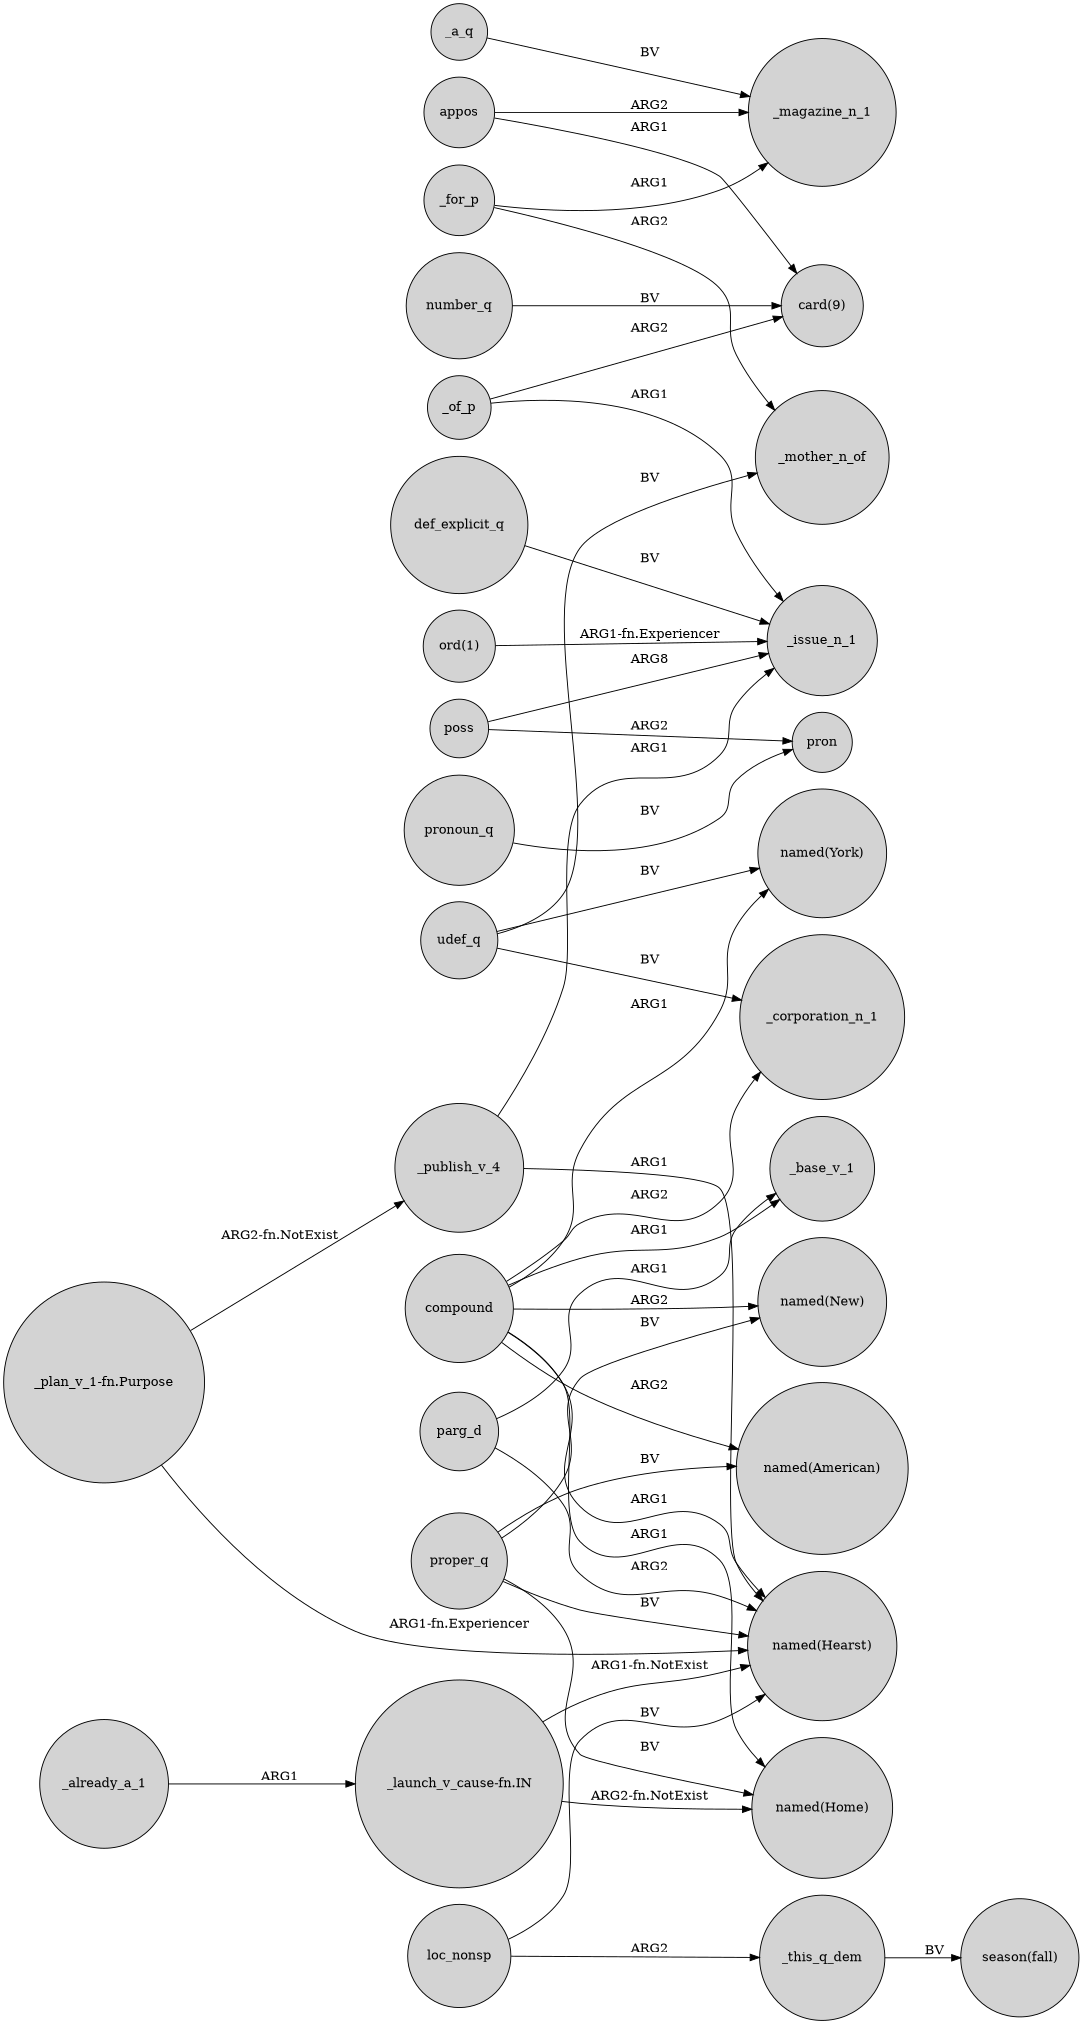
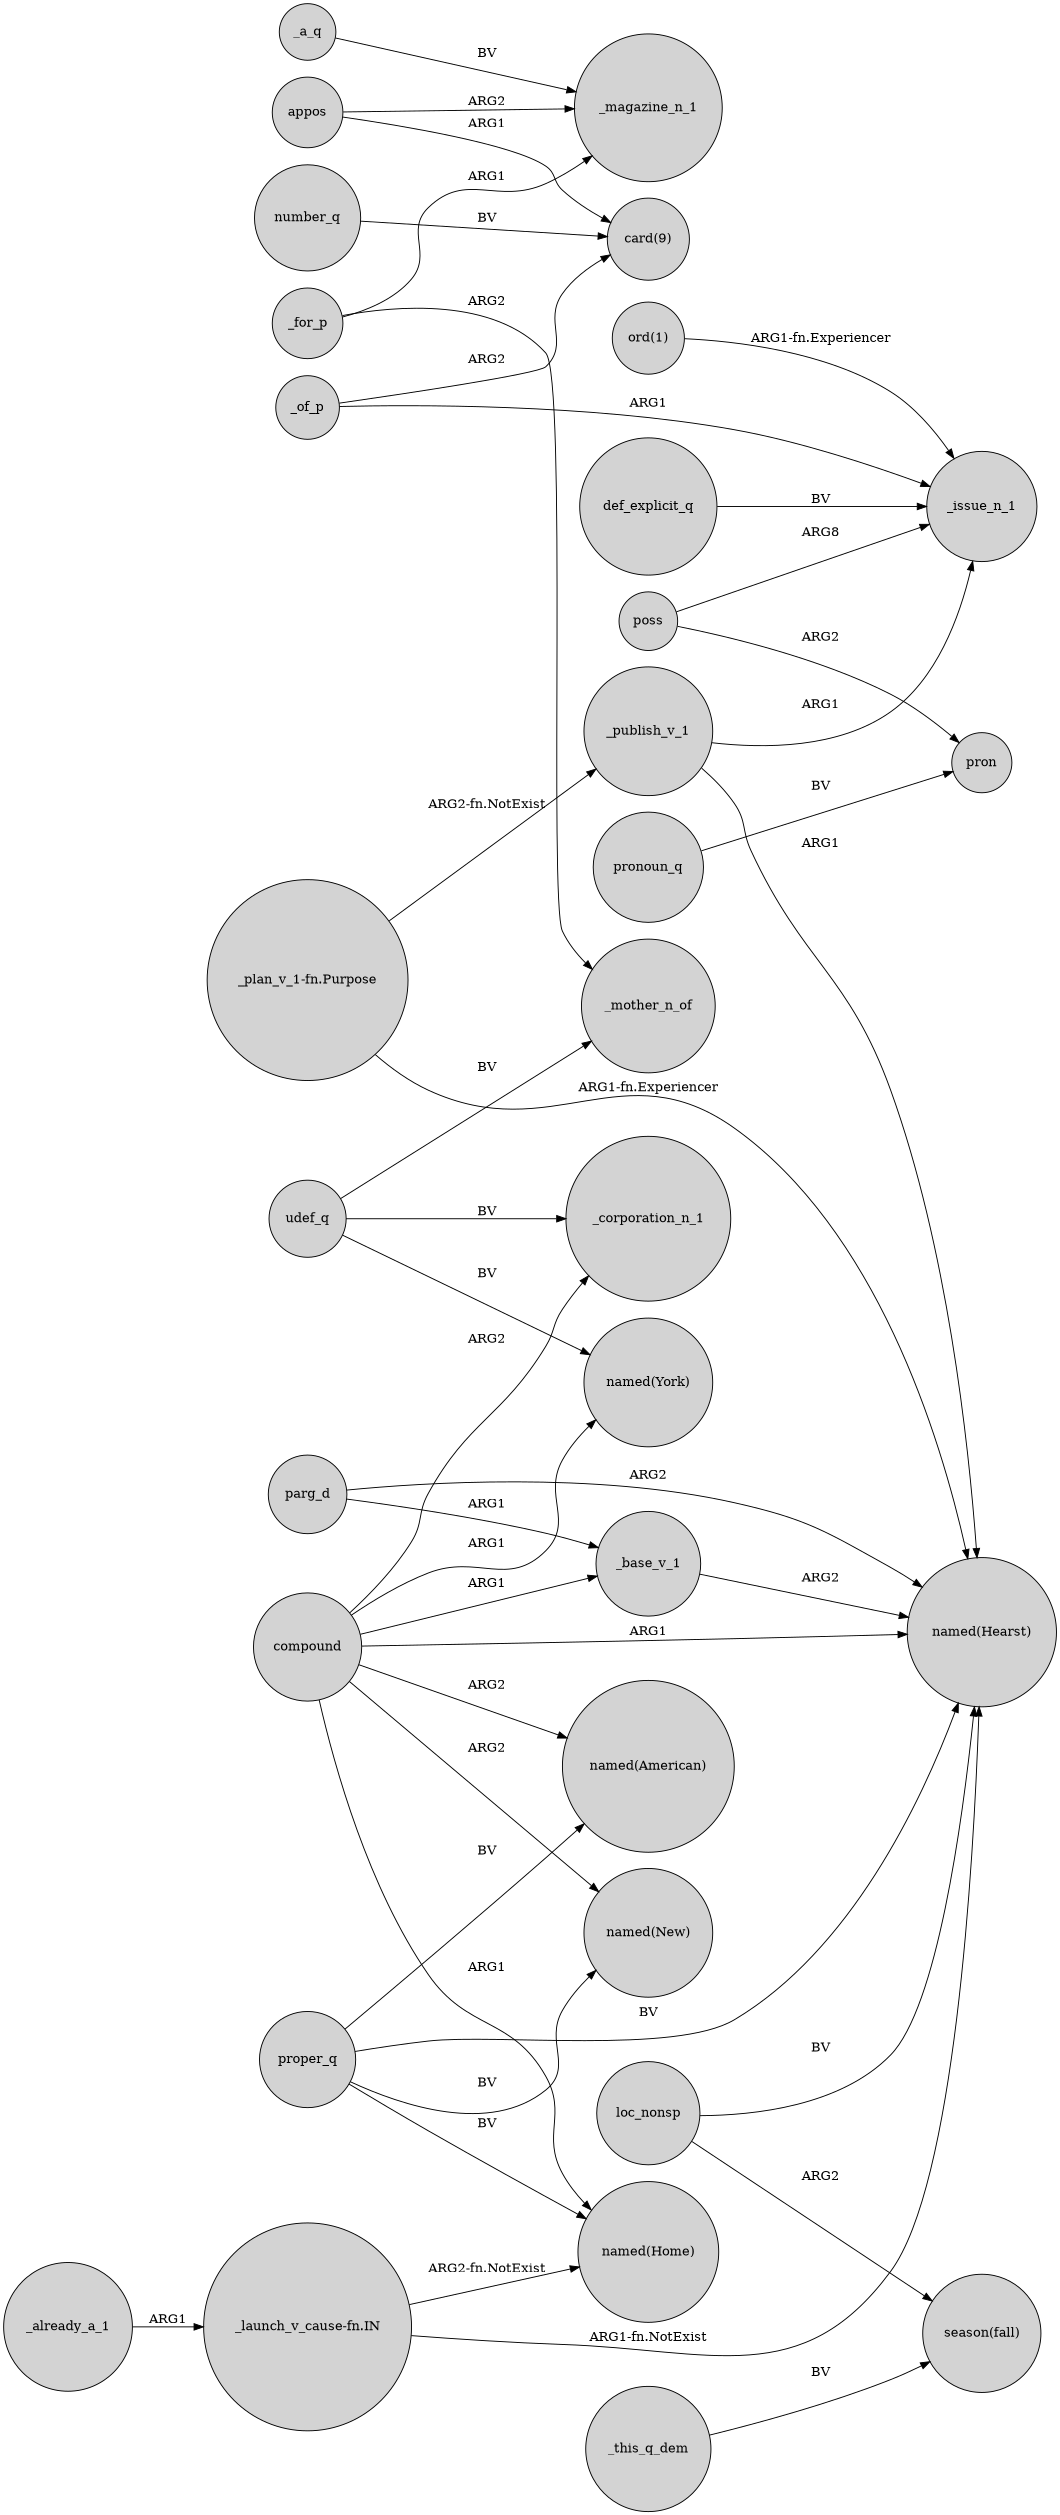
node "_publish_v_4": label "_publish_v_4" -> "_publish_v_1"
edge "_base_v_1" -> "named(Hearst)": added, label "ARG2"
edge "loc_nonsp" -> "_this_q_dem": now "loc_nonsp" -> "season(fall)"
